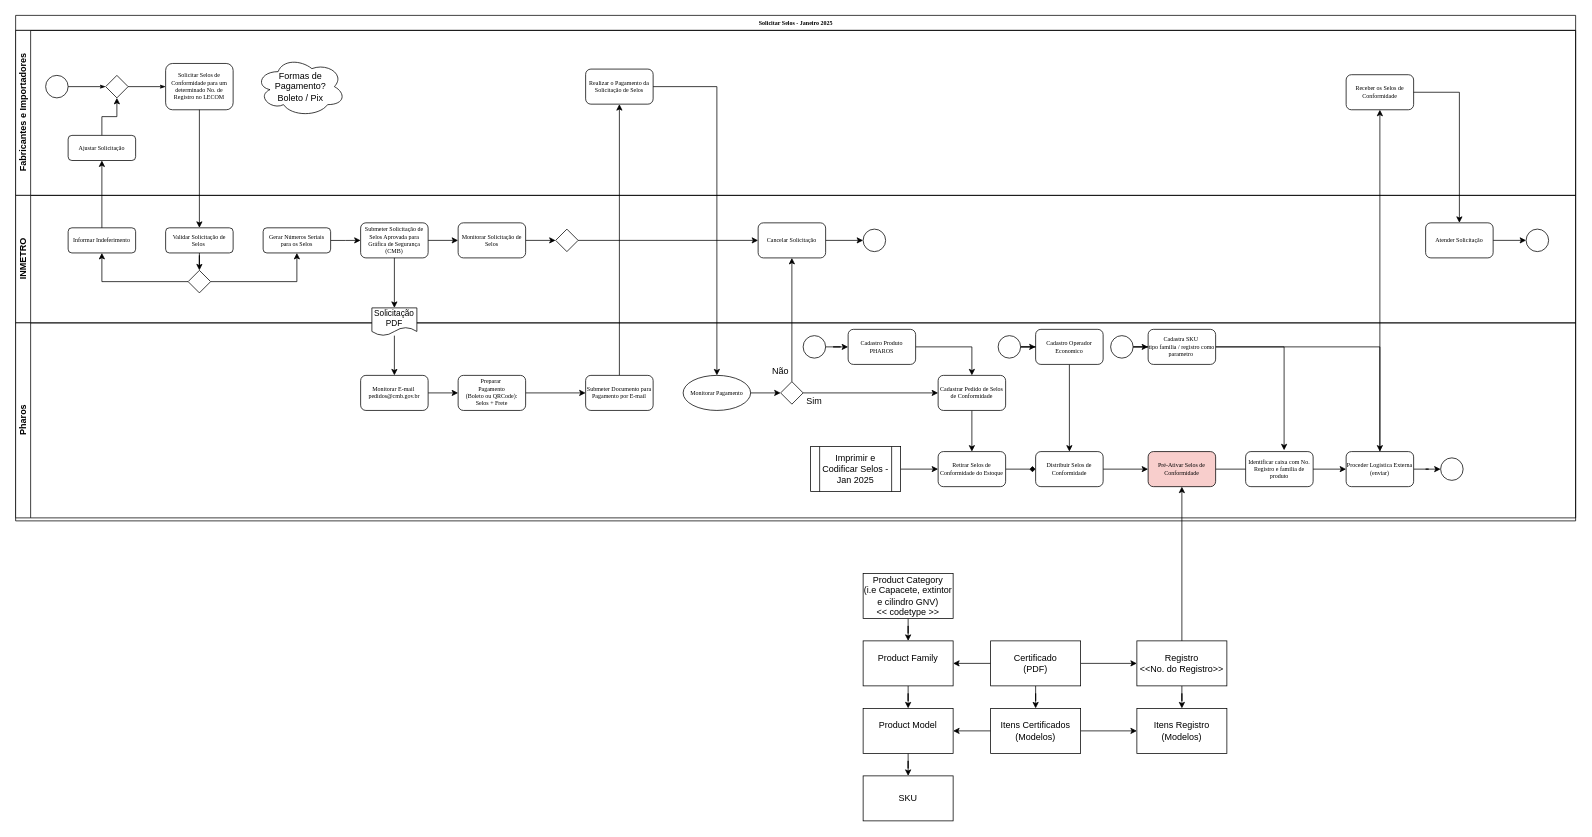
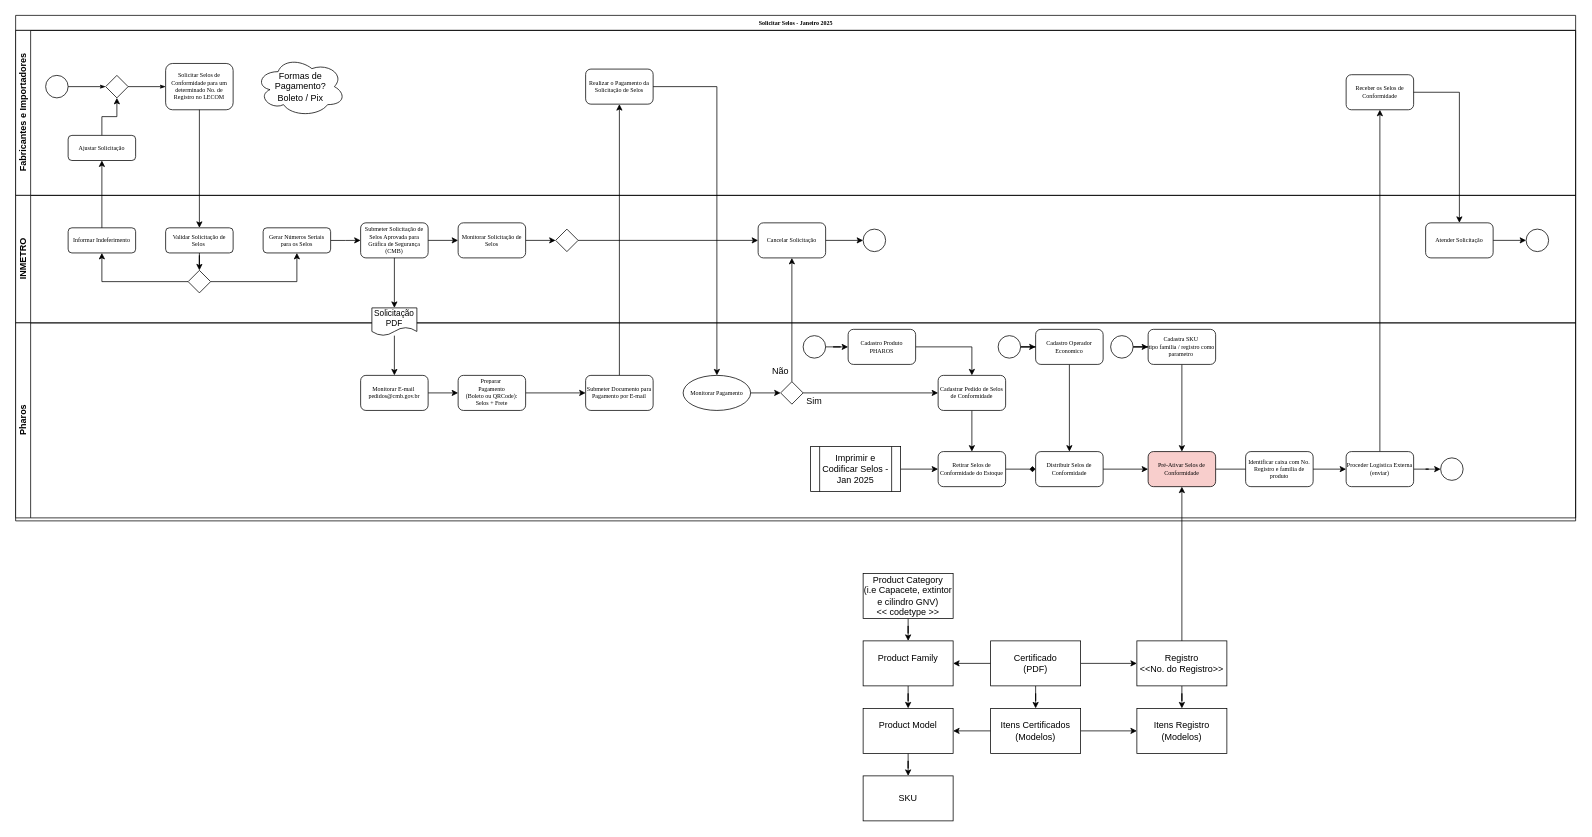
edge "Cadastra SKU tipo familia / registro como parametro" -> "Proceder Logística Externa (enviar)": now "Cadastra SKU tipo familia / registro como parametro" -> "Pré-Ativar Selos de Conformidade"
edge "Cadastra SKU tipo familia / registro como parametro" -> "Identificar caixa com No. Registro e família de produto": removed
